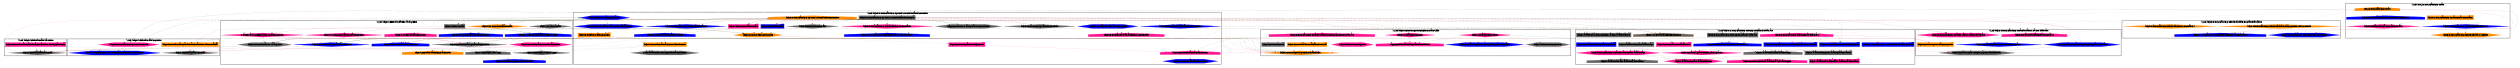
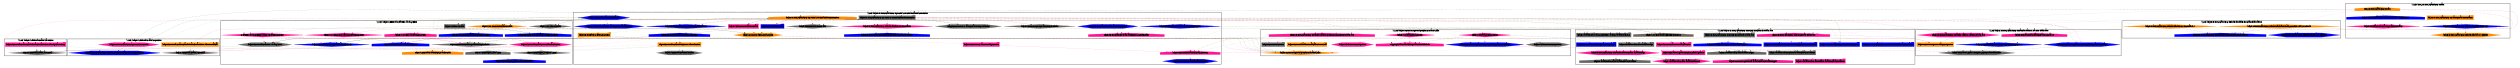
node "createVariableReference_SEFFUtil_createForkAction": label "createVariableReference_SEFFUtil_createForkAction" -> "helper_SEFFUtil_createForkAction"
node "helper_OperationSignatureRegistry_findSignature": shape diamond -> folder
